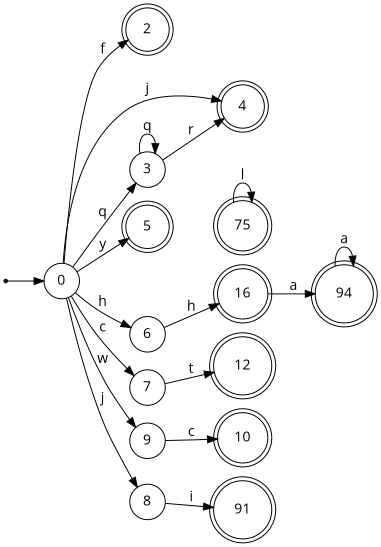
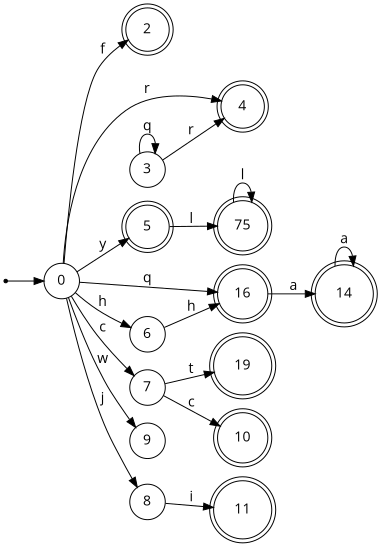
edge "0" -> "4": label "j" -> "r"
edge "5" -> "75": added, label "l"
edge "0" -> "3": now "0" -> "16"
node "94": label "94" -> "14"
node "12": label "12" -> "19"
edge "9" -> "10": now "7" -> "10"
node "91": label "91" -> "11"
